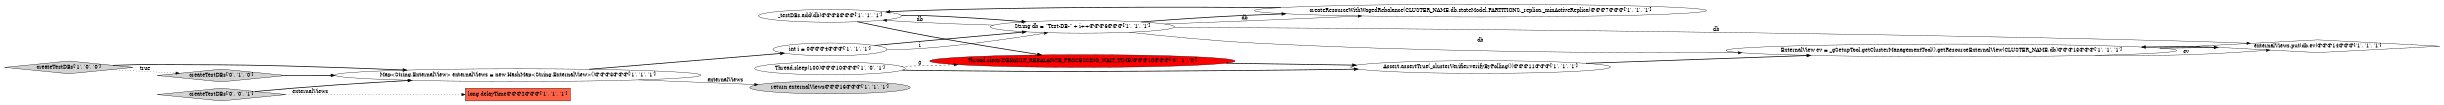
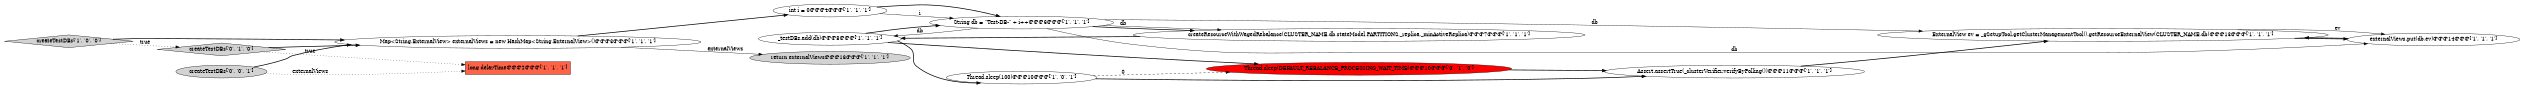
node "externalViews.put(db,ev)@@@14@@@['1', '1', '1']": shape diamond -> ellipse
edge "createTestDBs['0', '1', '0']" -> "long delayTime@@@2@@@['1', '1', '1']": added, label "true"
edge "_testDBs.add(db)@@@8@@@['1', '1', '1']" -> "Thread.sleep(100)@@@10@@@['1', '0', '1']": added
node "createTestDBs['0', '0', '1']": shape diamond -> ellipse
